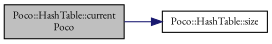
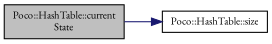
node "Poco::HashTable::current Poco": label "Poco::HashTable::current Poco" -> "Poco::HashTable::current State"
